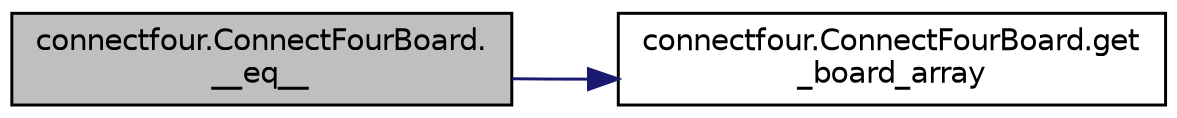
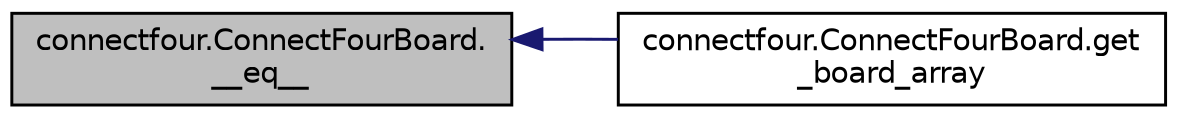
edge "connectfour.ConnectFourBoard. __eq__" -> "connectfour.ConnectFourBoard.get _board_array": reversed
